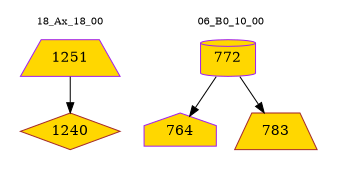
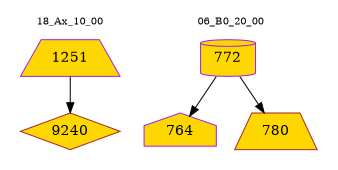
cluster "18_Ax_18_00": label "18_Ax_18_00" -> "18_Ax_10_00"
cluster "06_B0_10_00": label "06_B0_10_00" -> "06_B0_20_00"
node "1240": label "1240" -> "9240"
node "783": label "783" -> "780"
